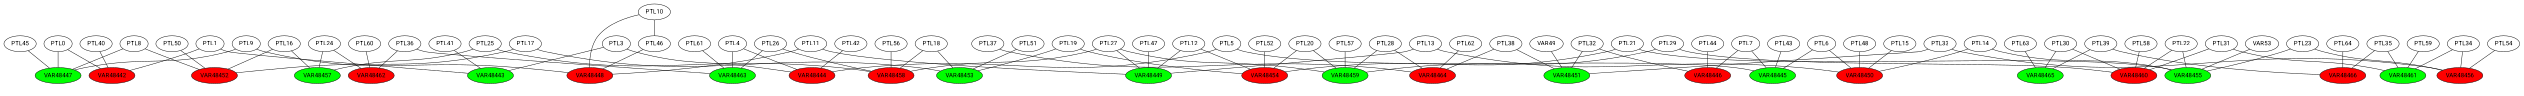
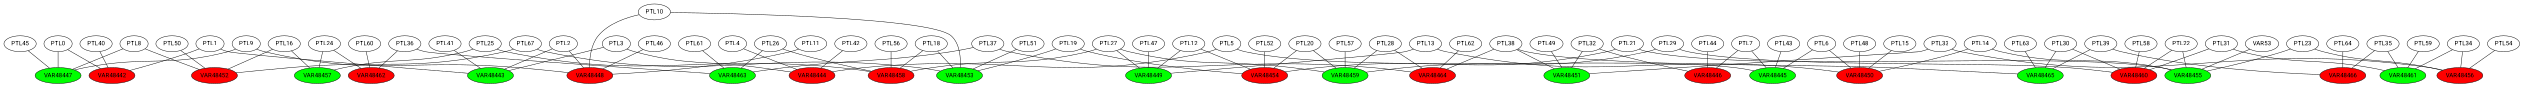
edge "PTL10" -- "PTL46": now "PTL10" -- "VAR48453"
node "PTL17": label "PTL17" -> "PTL67"
node "PTL2": added
node "VAR49": label "VAR49" -> "PTL49"
edge "PTL4" -- "VAR48463": now "PTL37" -- "VAR48463"
edge "PTL38" -- "VAR48465": added
edge "PTL11" -- "VAR48449": removed
